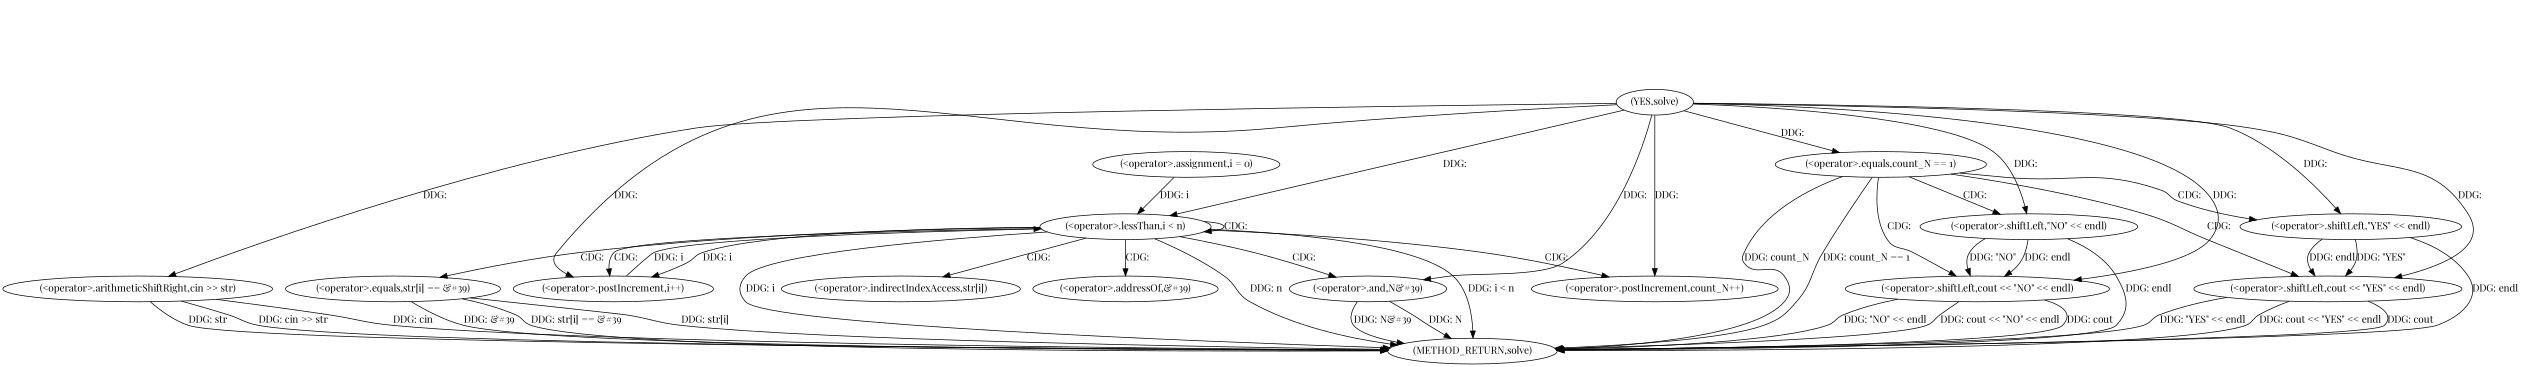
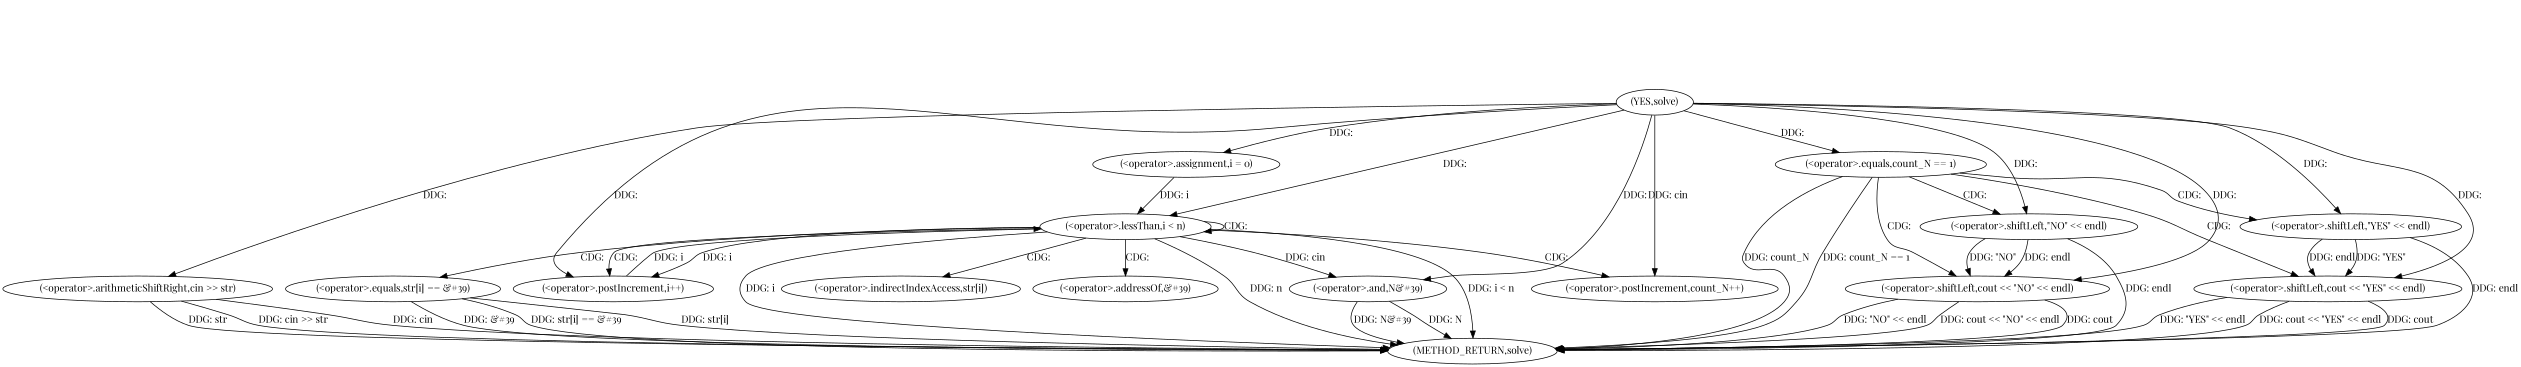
edge "(YES,solve)" -> "(<operator>.assignment,i = 0)": added, label "DDG:"
edge "(YES,solve)" -> "(<operator>.postIncrement,count_N++)": label "DDG: " -> "DDG: cin"
edge "(<operator>.lessThan,i < n)" -> "(<operator>.and,N&#39)": label "CDG: " -> "DDG: cin"
